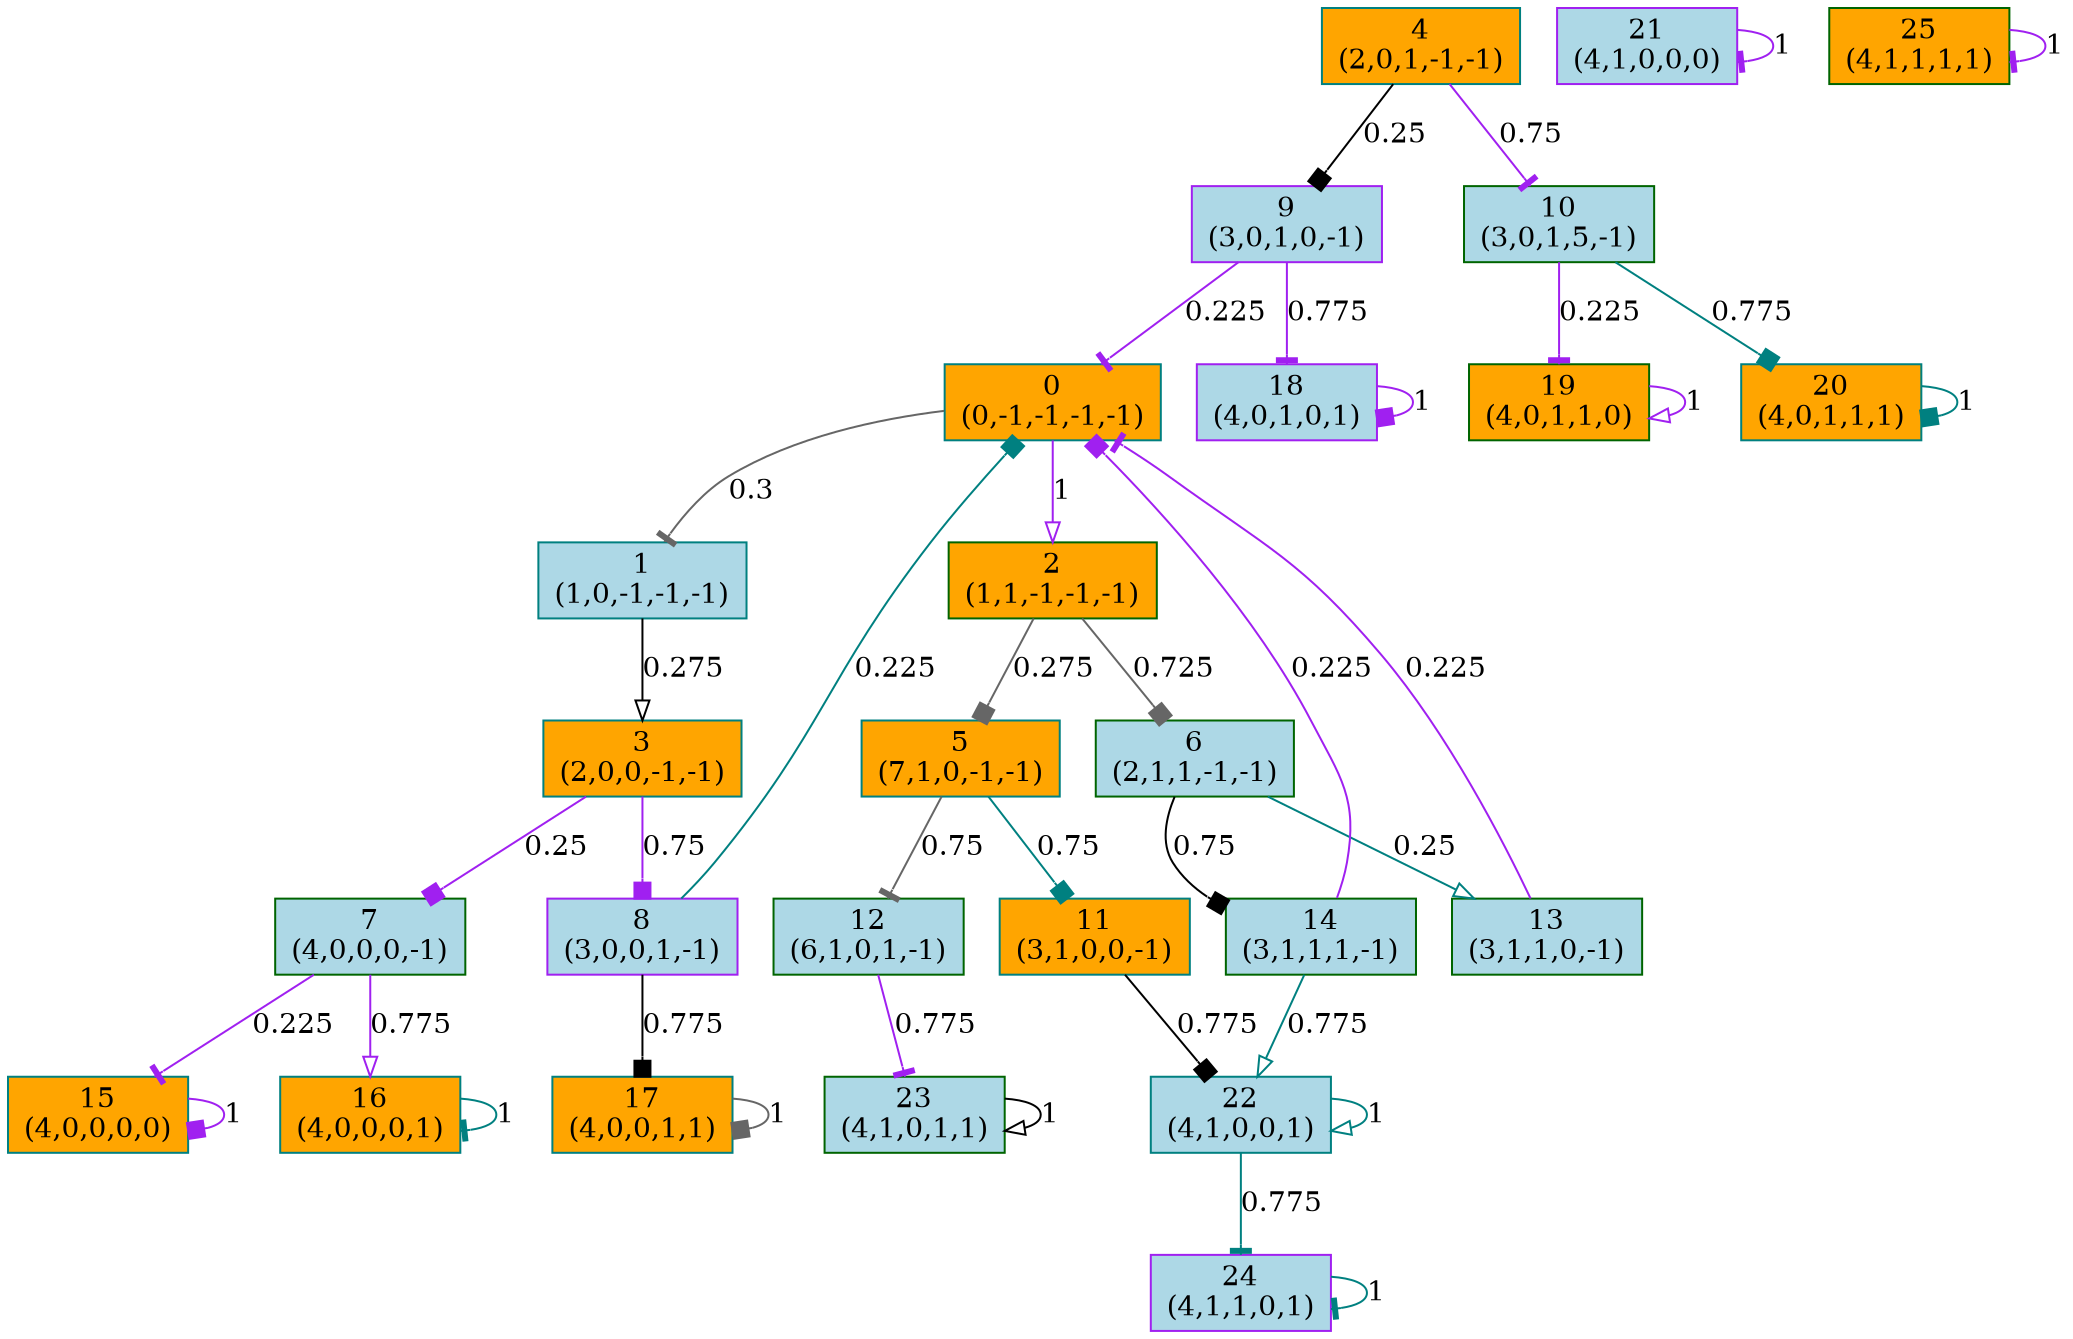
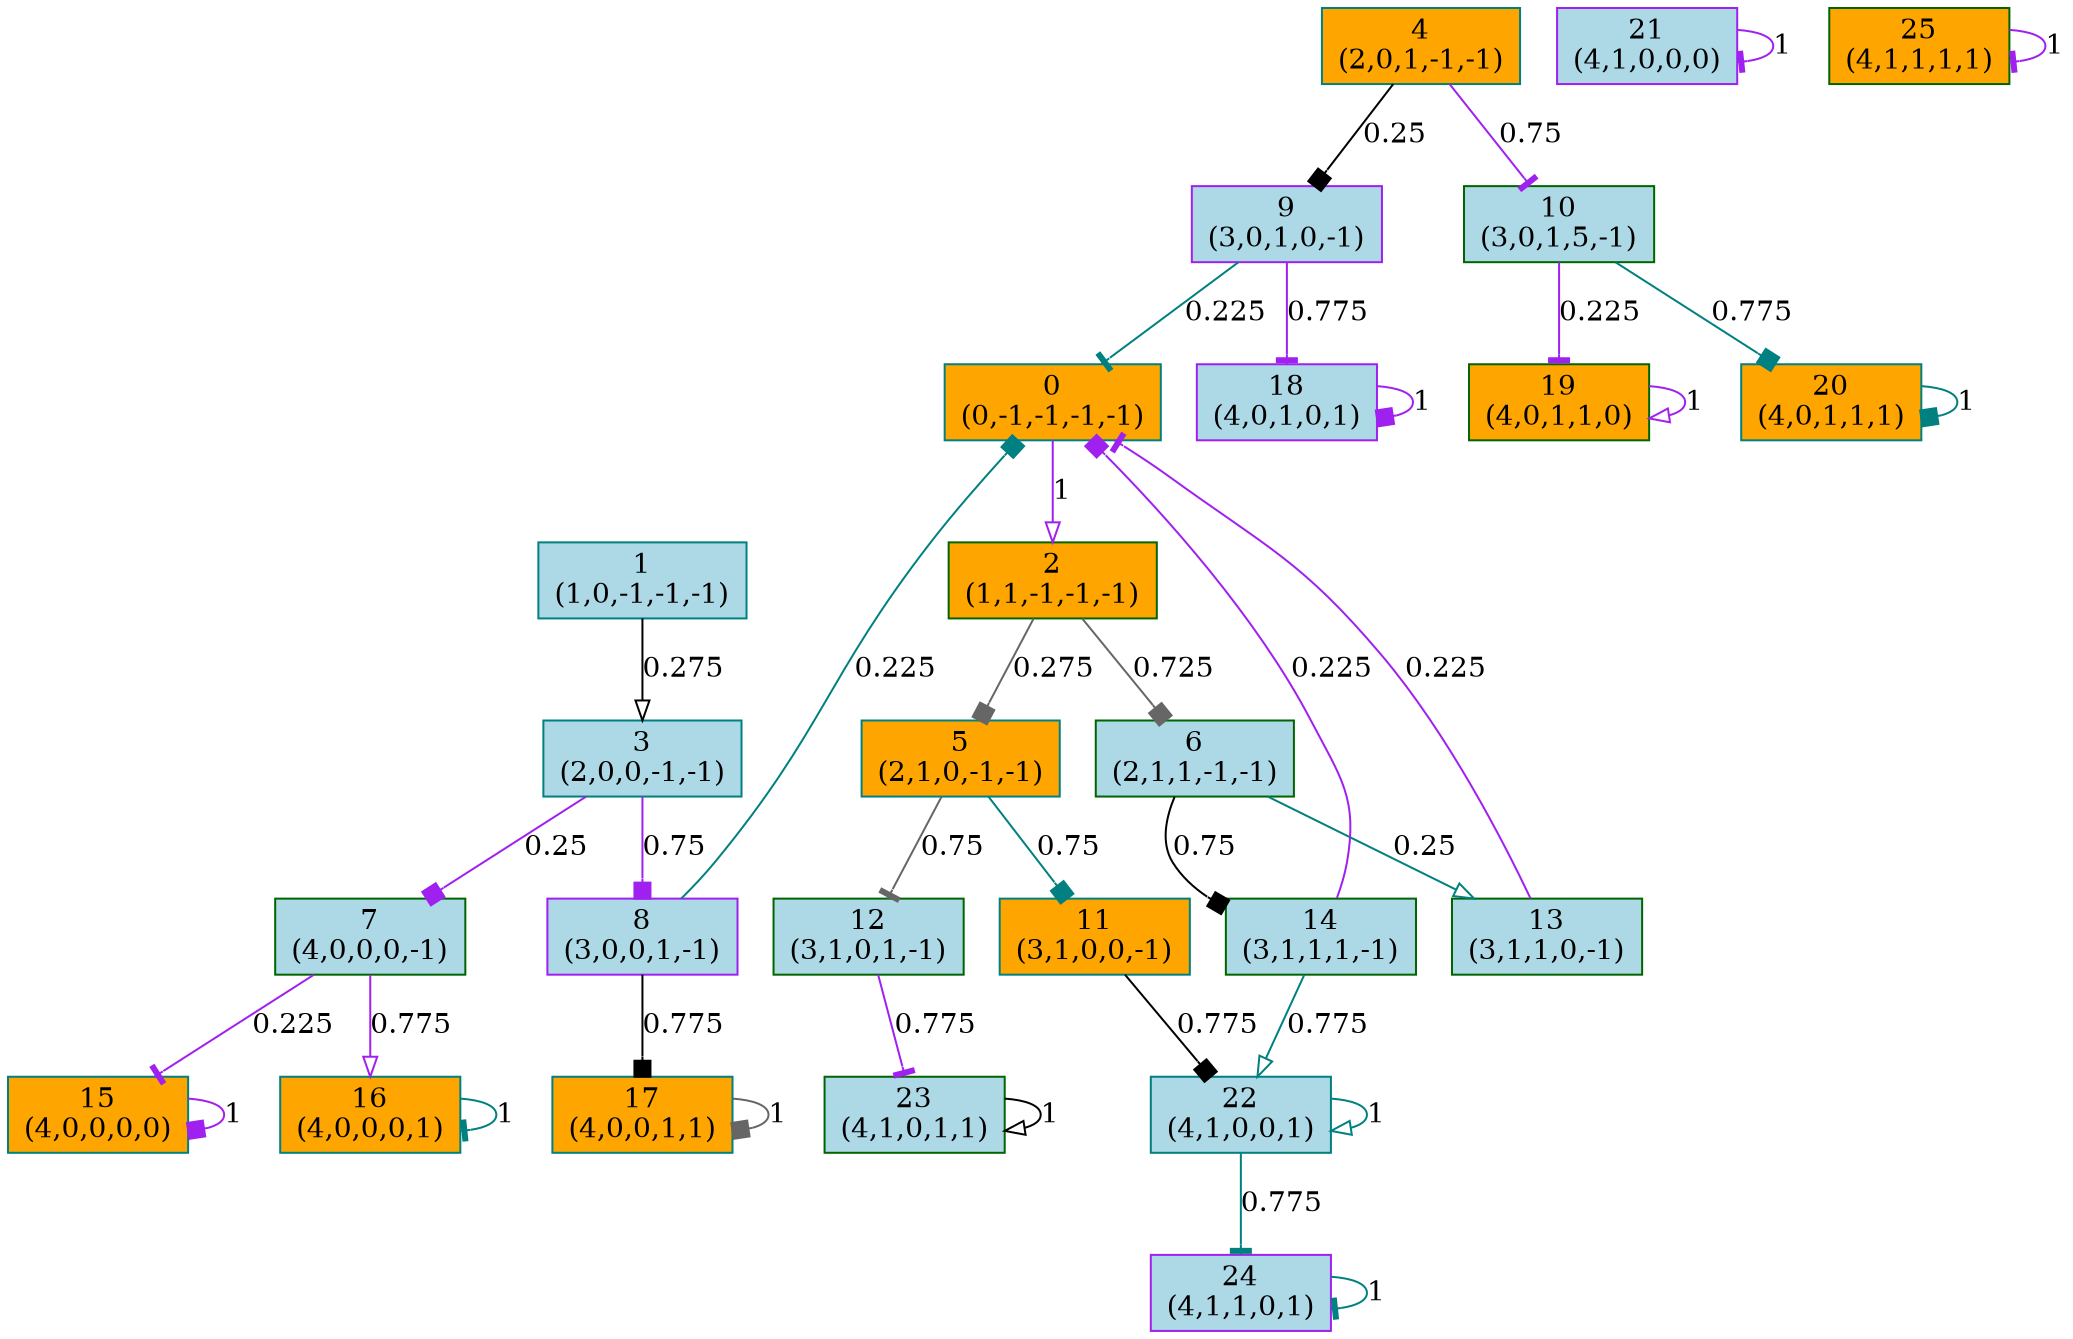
edge "9 (3,0,1,0,-1)" -> "0 (0,-1,-1,-1,-1)": color purple -> teal
edge "0 (0,-1,-1,-1,-1)" -> "1 (1,0,-1,-1,-1)": removed, label "0.3"
node "3 (2,0,0,-1,-1)": fillcolor orange -> lightblue
node "5 (7,1,0,-1,-1)": label "5 (7,1,0,-1,-1)" -> "5 (2,1,0,-1,-1)"
node "12 (6,1,0,1,-1)": label "12 (6,1,0,1,-1)" -> "12 (3,1,0,1,-1)"
